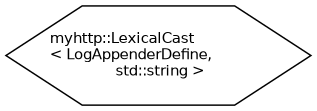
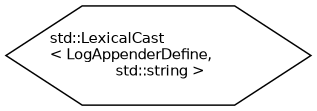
node "myhttp::LexicalCast < LogAppenderDefine, std::string >": label "myhttp::LexicalCast < LogAppenderDefine, std::string >" -> "std::LexicalCast < LogAppenderDefine, std::string >"
